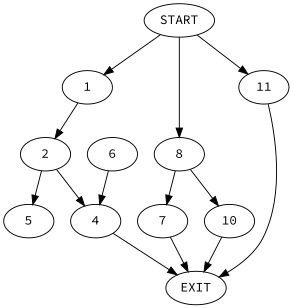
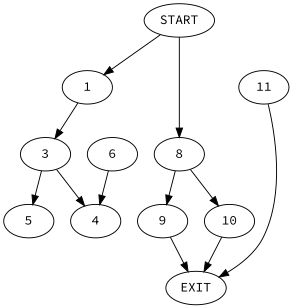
edge "START" -> "11": removed
node "2": label "2" -> "3"
node "7": label "7" -> "9"
edge "4" -> "EXIT": removed
